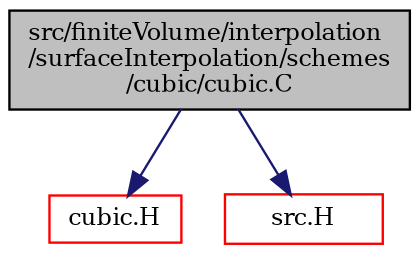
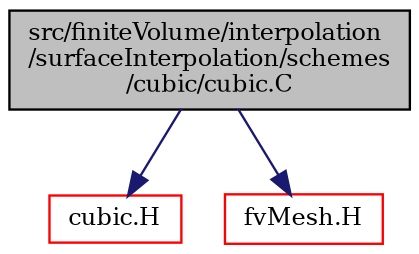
node "src.H": label "src.H" -> "fvMesh.H"
